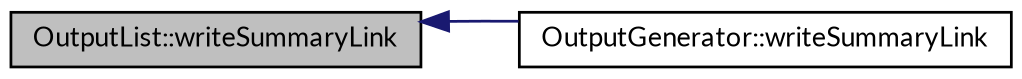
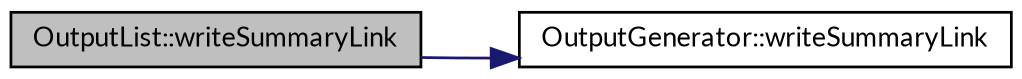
edge "OutputGenerator::writeSummaryLink" -> "OutputList::writeSummaryLink": reversed
